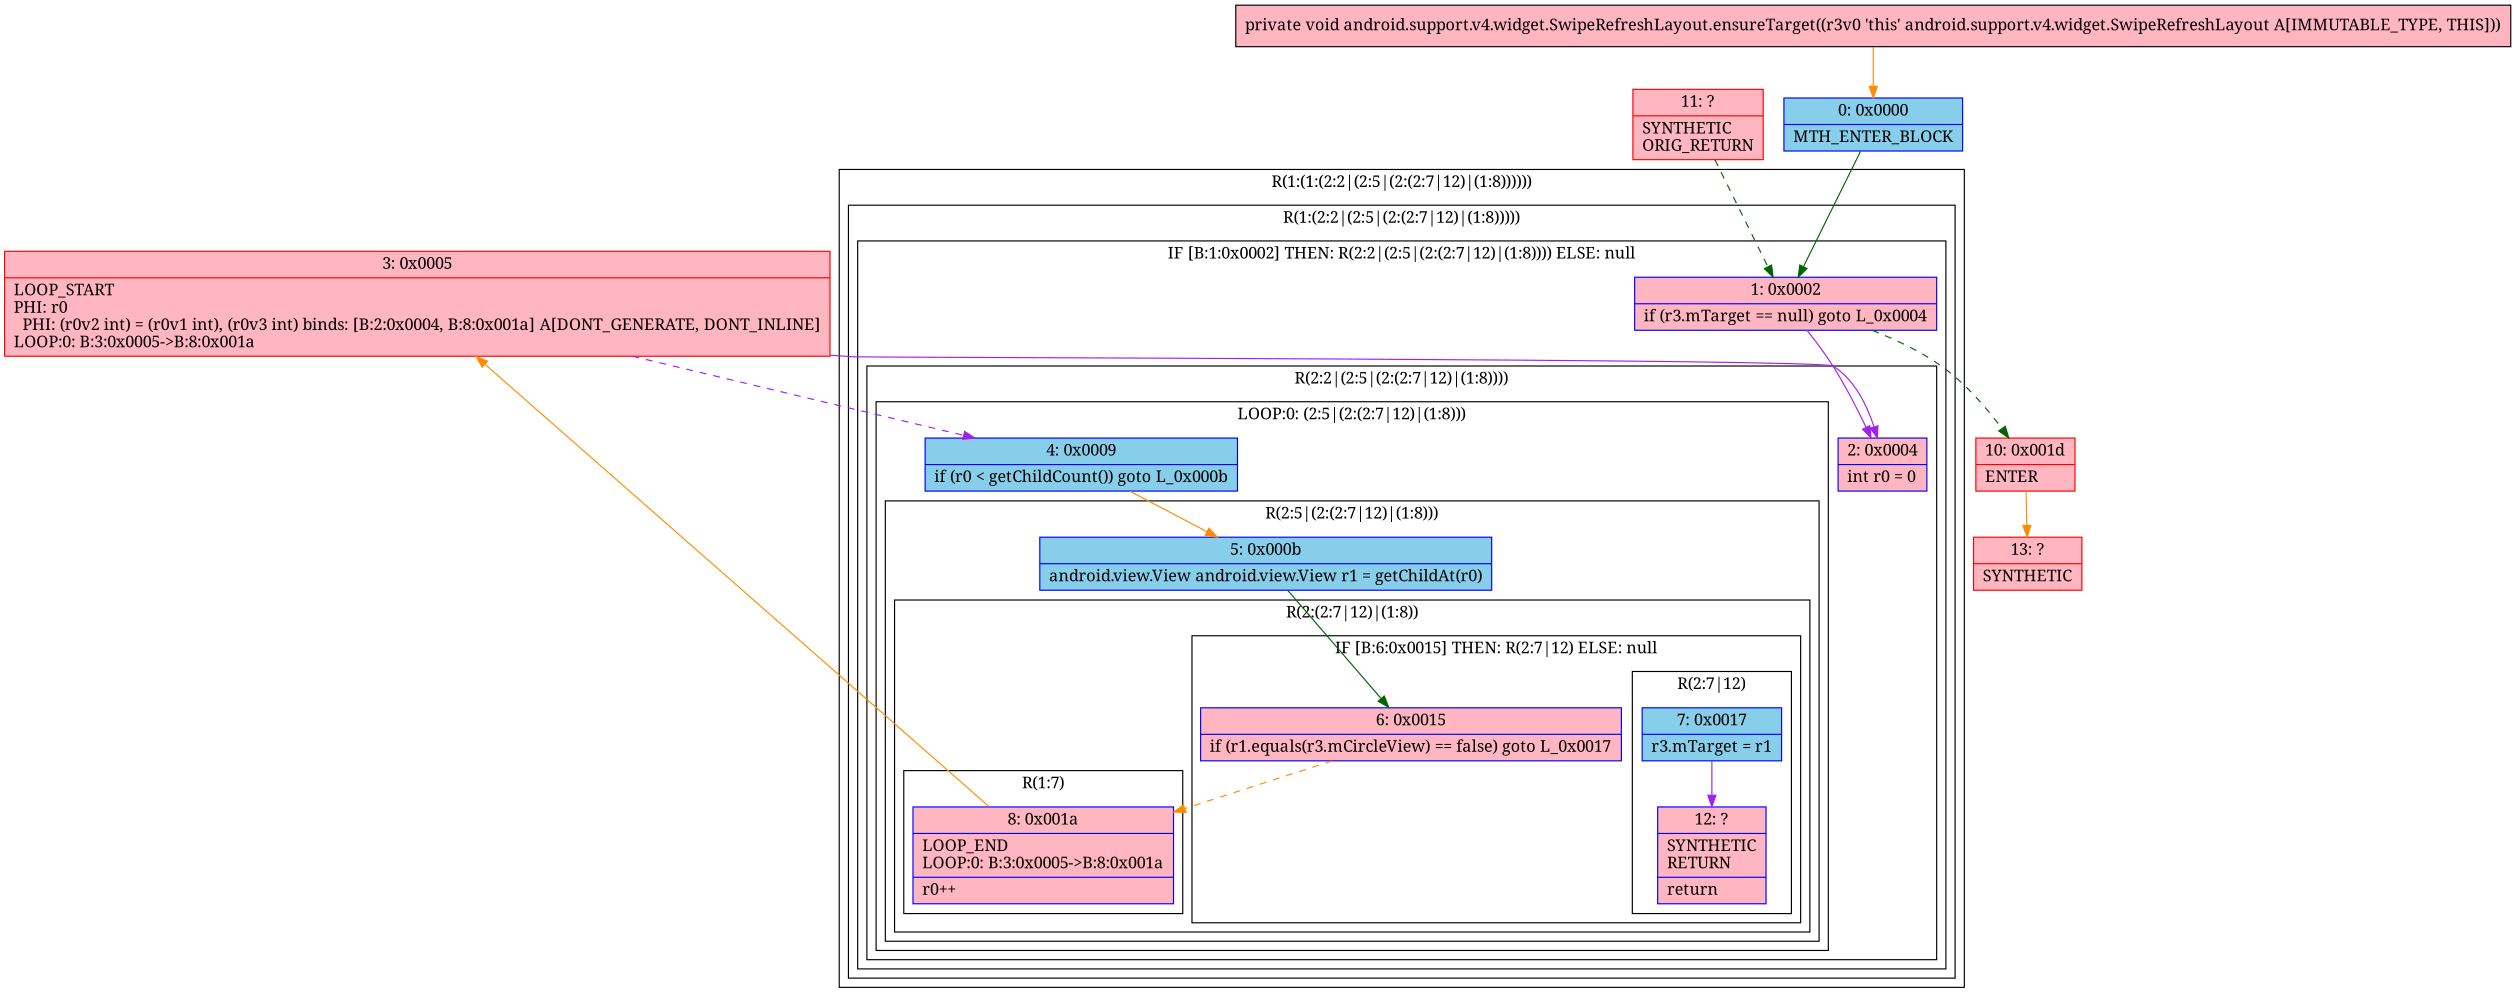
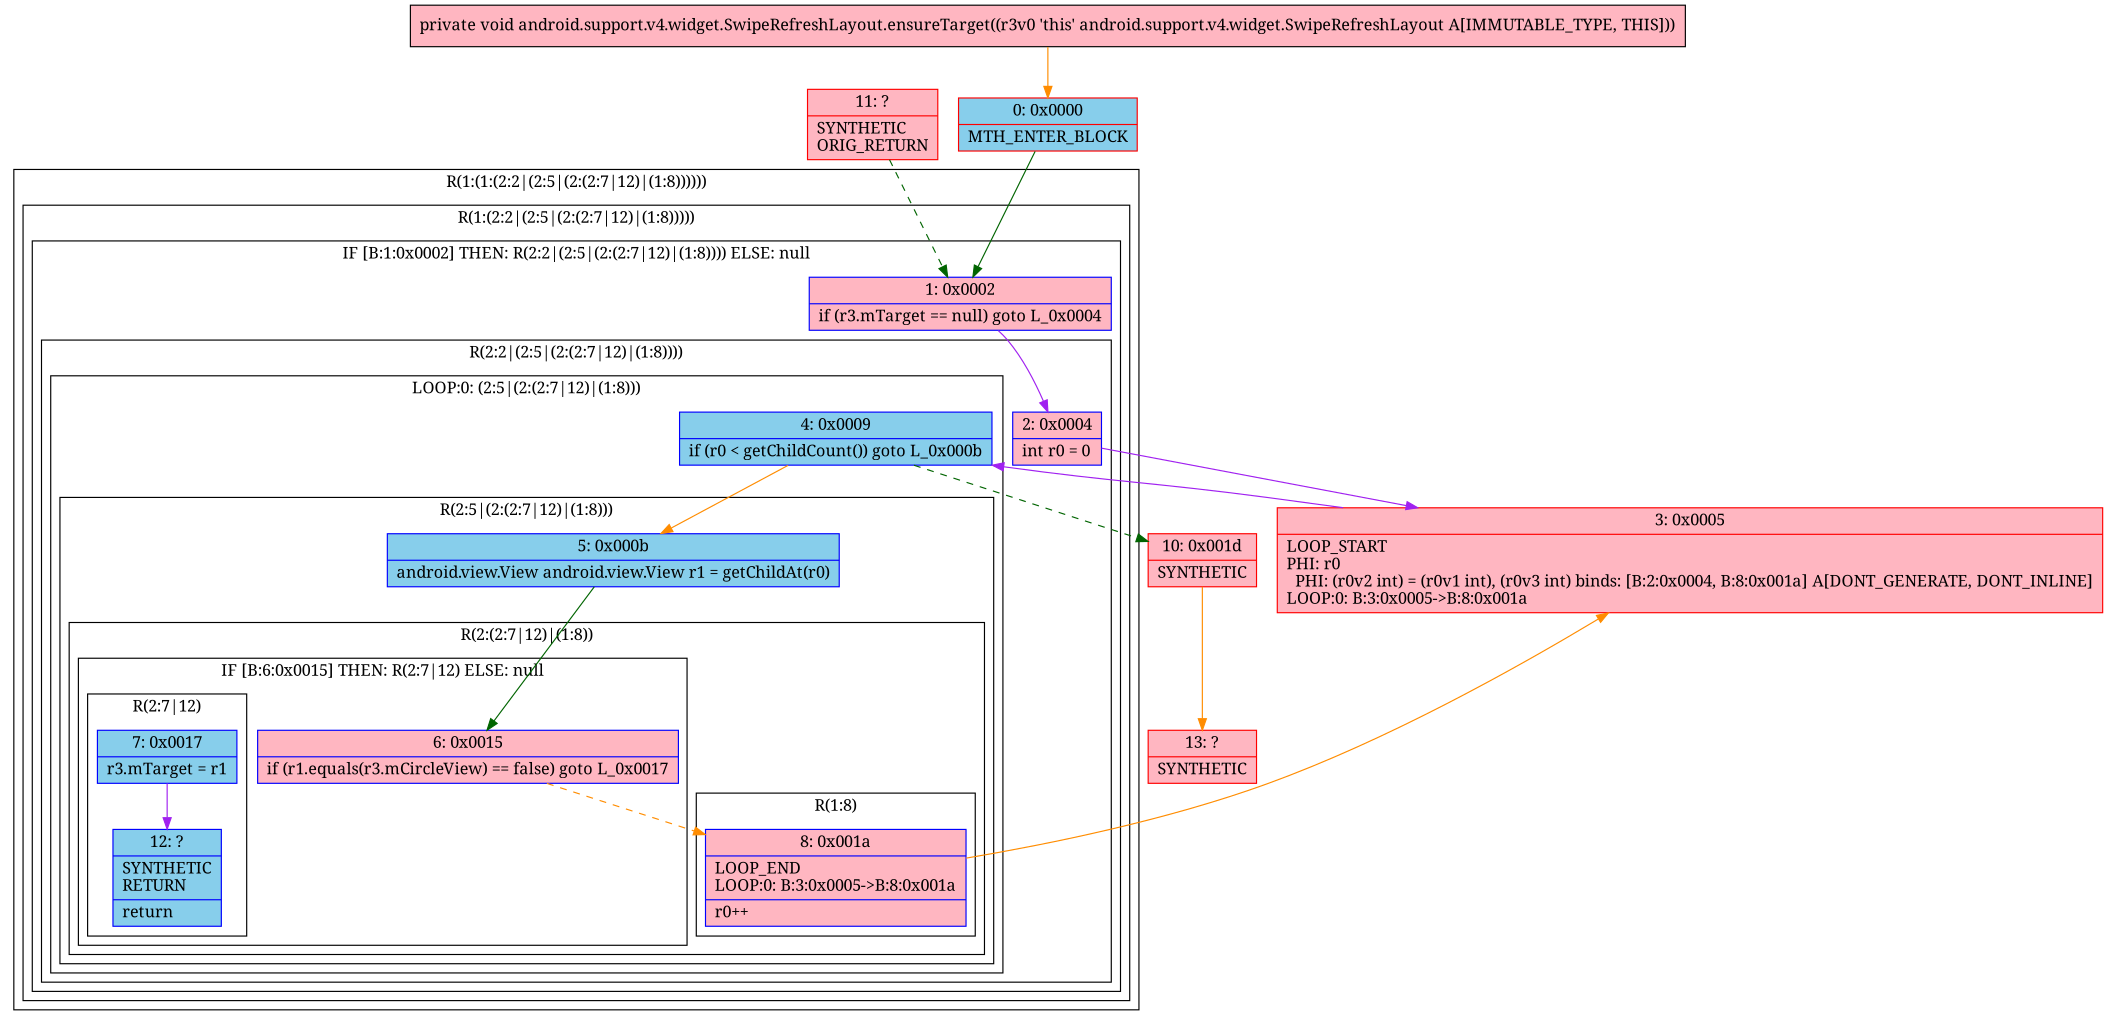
node "0: 0x0000": color blue -> red
edge "1: 0x0002" -> "10: 0x001d": now "4: 0x0009" -> "10: 0x001d"
edge "3: 0x0005" -> "2: 0x0004": reversed
edge "3: 0x0005" -> "4: 0x0009": style dashed -> solid
node "10: 0x001d": text "ENTER" -> "SYNTHETIC"
cluster "R(1:7)": label "R(1:7)" -> "R(1:8)"
node "12: ?": fillcolor lightpink -> skyblue
